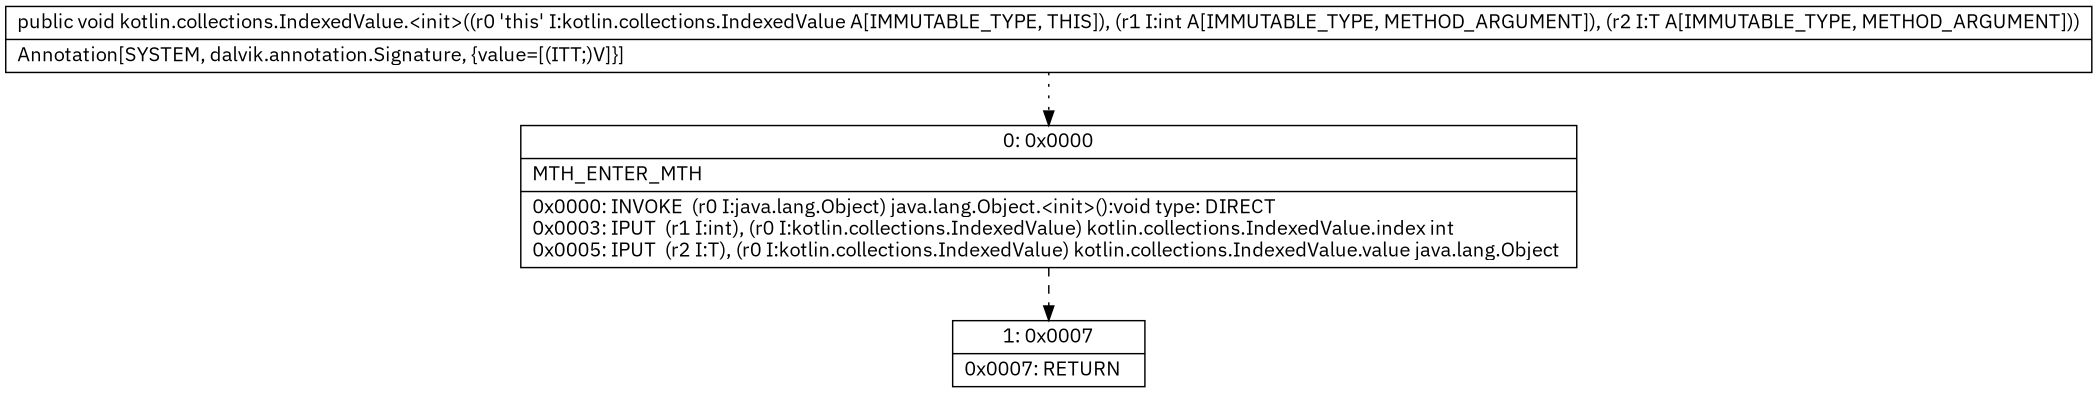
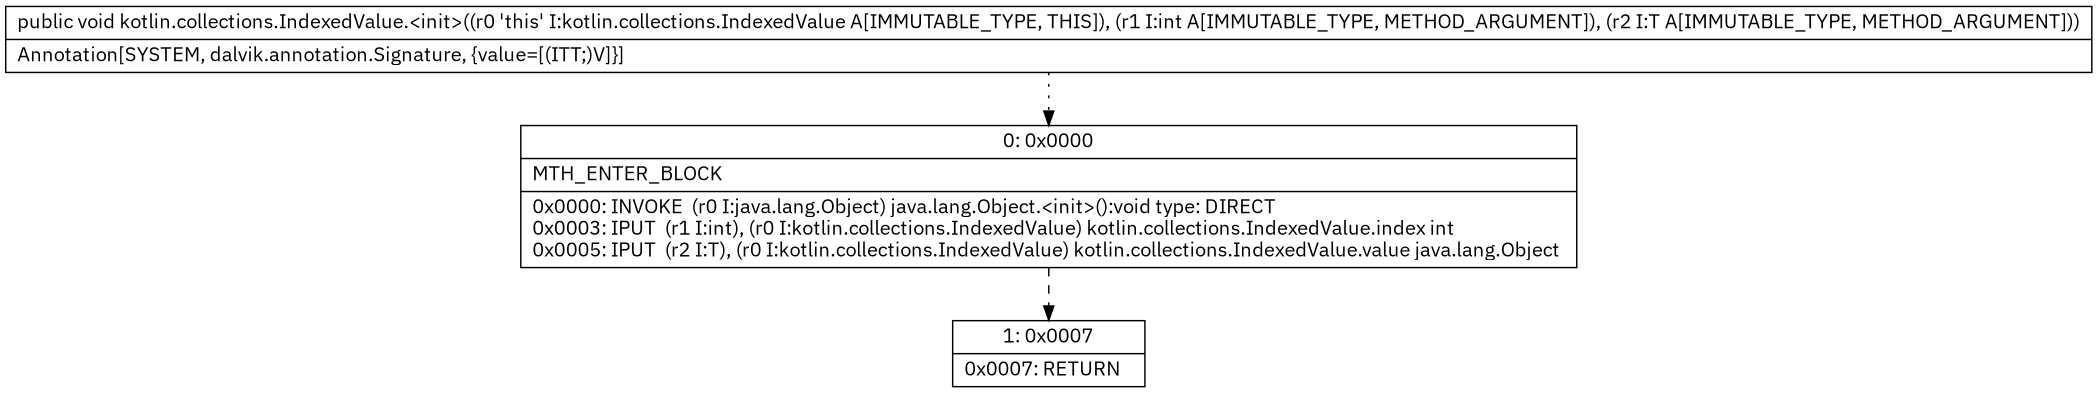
node "0: 0x0000": text "MTH_ENTER_MTH" -> "MTH_ENTER_BLOCK"
